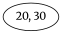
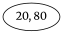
node "20, 30": label "20, 30" -> "20, 80"
